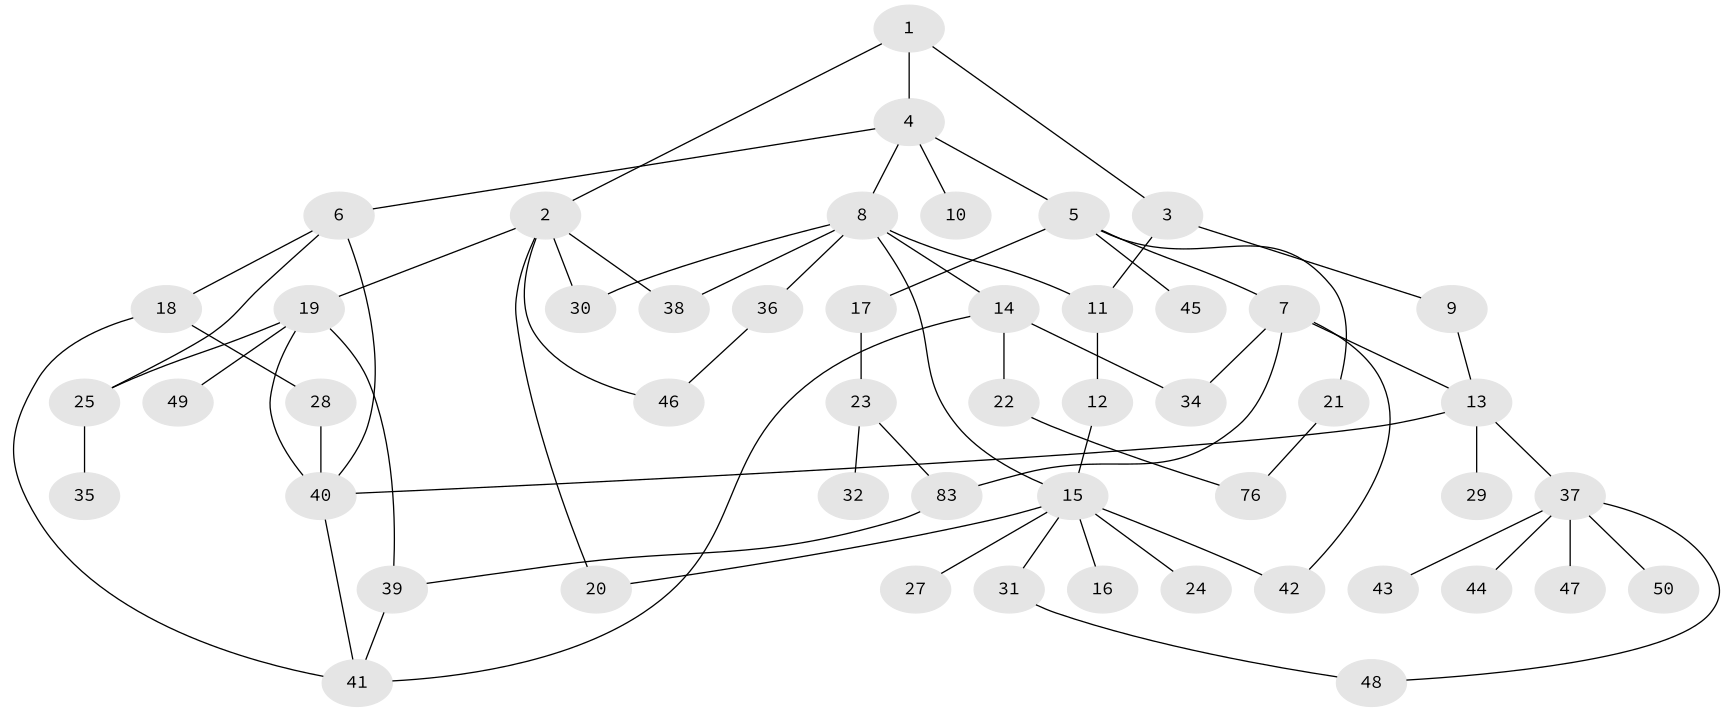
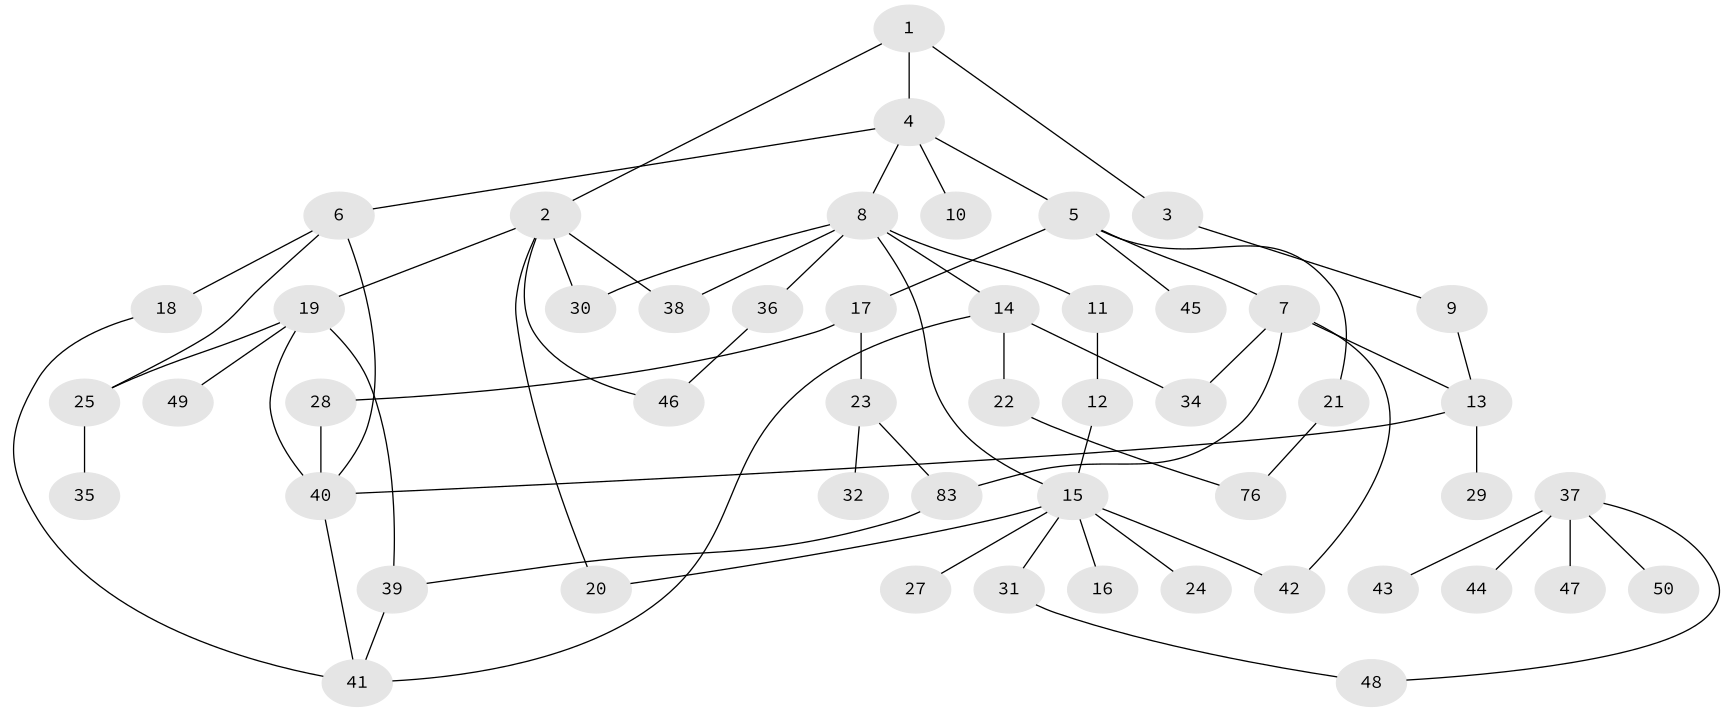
edge "3" -- "11": removed
edge "18" -- "28": now "17" -- "28"
edge "13" -- "37": removed
